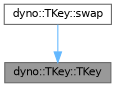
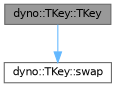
edge "dyno::TKey::swap" -> "dyno::TKey::TKey": reversed
